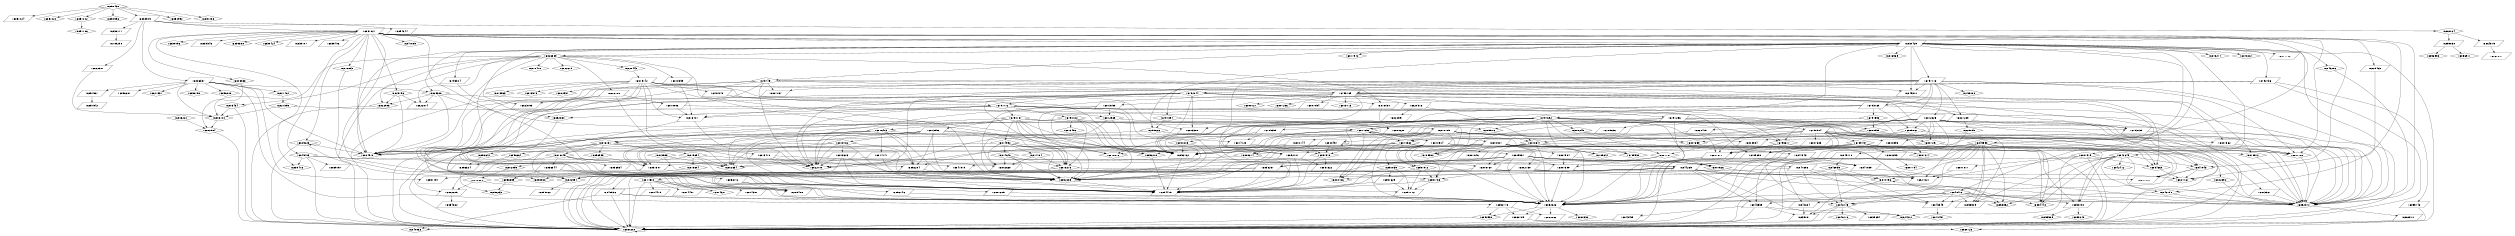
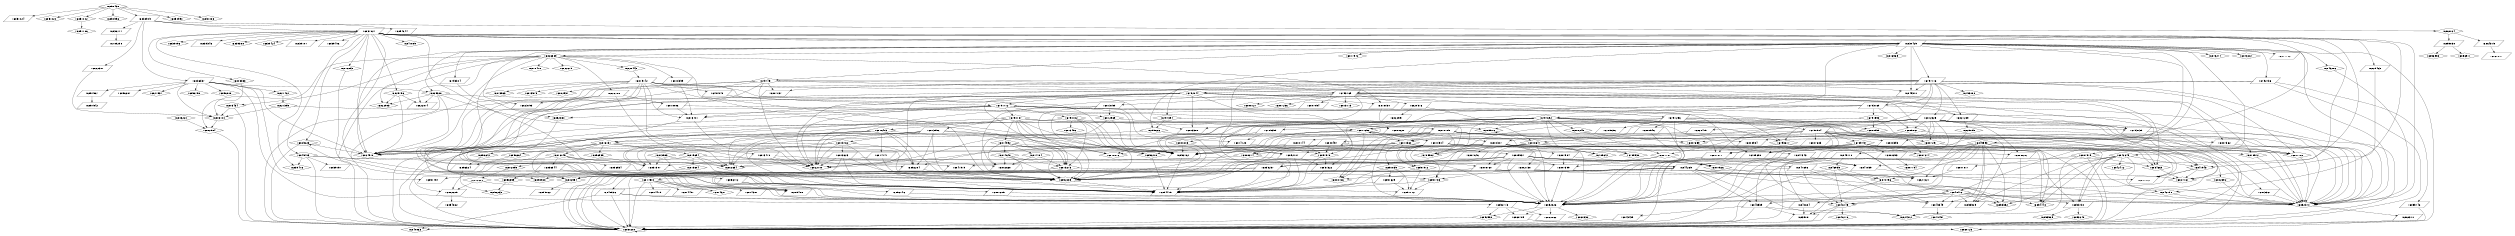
edge "16837027" -> "16807182": now "16837027" -> "16841859"
edge "16791712" -> "16824510": added
node "16800546": added
edge "16792044" -> "16852162": now "16792044" -> "16851322"
edge "16789516" -> "16818647": reversed
edge "16814992" -> "16851507": now "16813583" -> "16851507"
edge "16793617" -> "16807071": removed
node "16808676": added
edge "16807919" -> "16824221": removed
edge "16851972" -> "16851733": removed
edge "16807526" -> "16852239": now "16810504" -> "16852239"
edge "16848472" -> "16840496": reversed
edge "16822903" -> "16850280": now "16829328" -> "16850280"
node "16839654": removed
